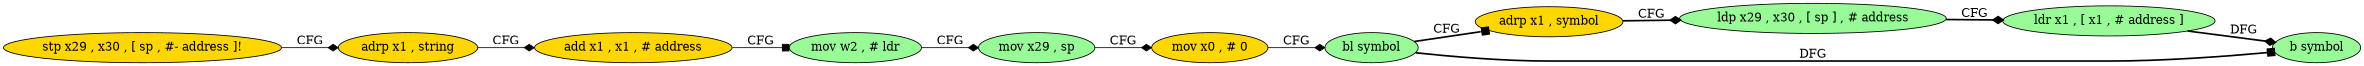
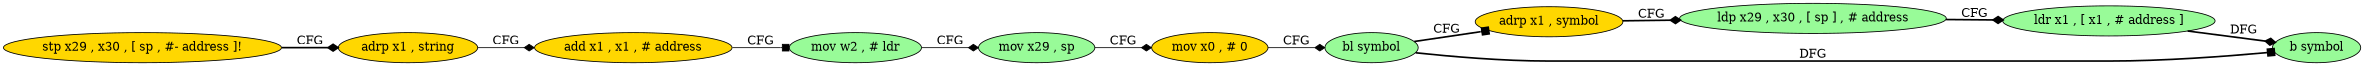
edge "stp x29 , x30 , [ sp , #- address ]!" -> "adrp x1 , string": style solid -> bold
